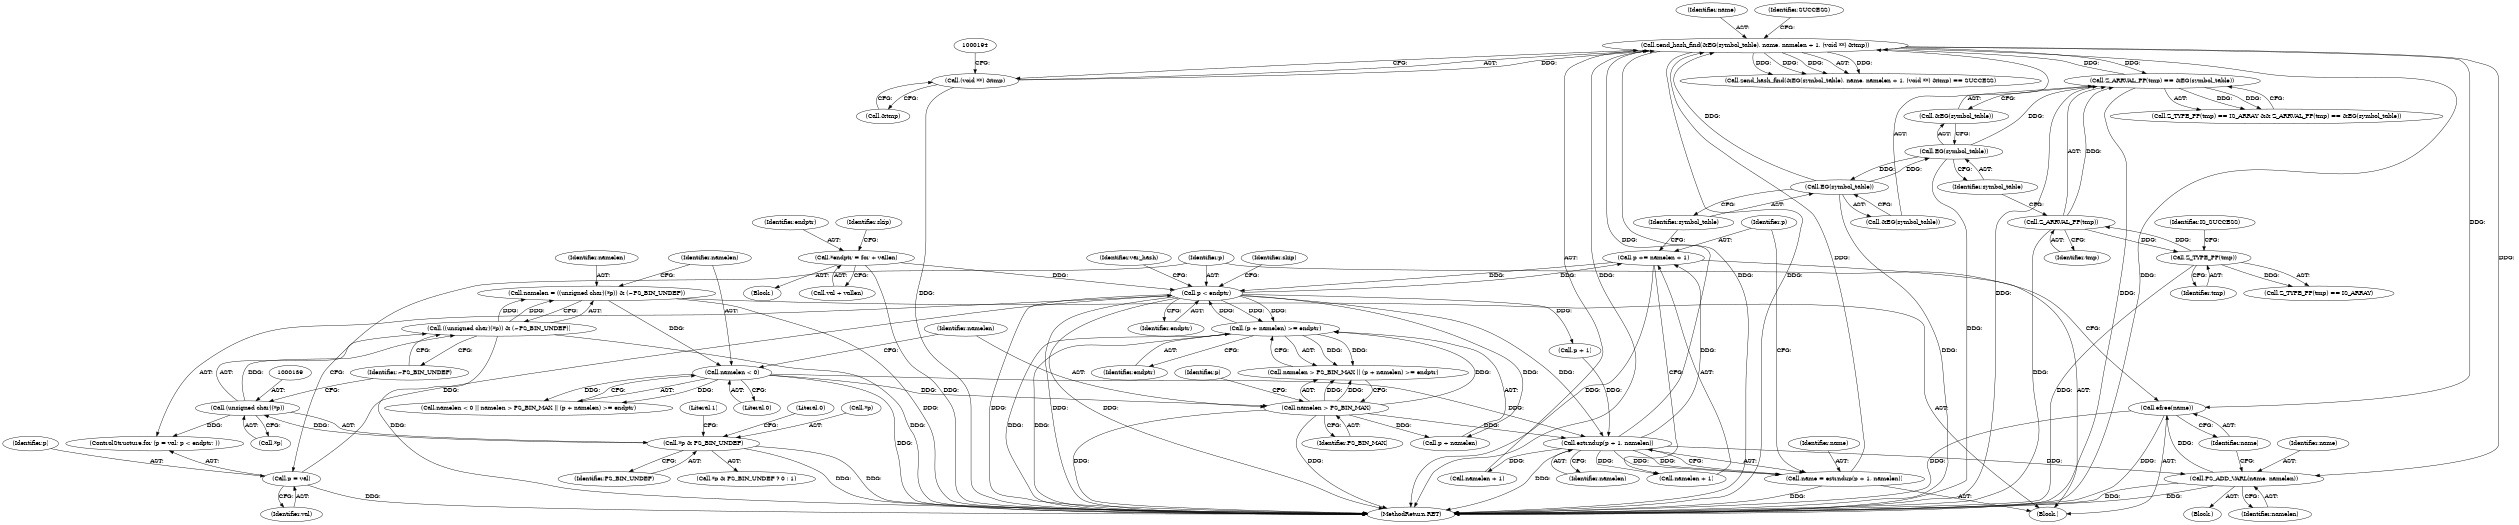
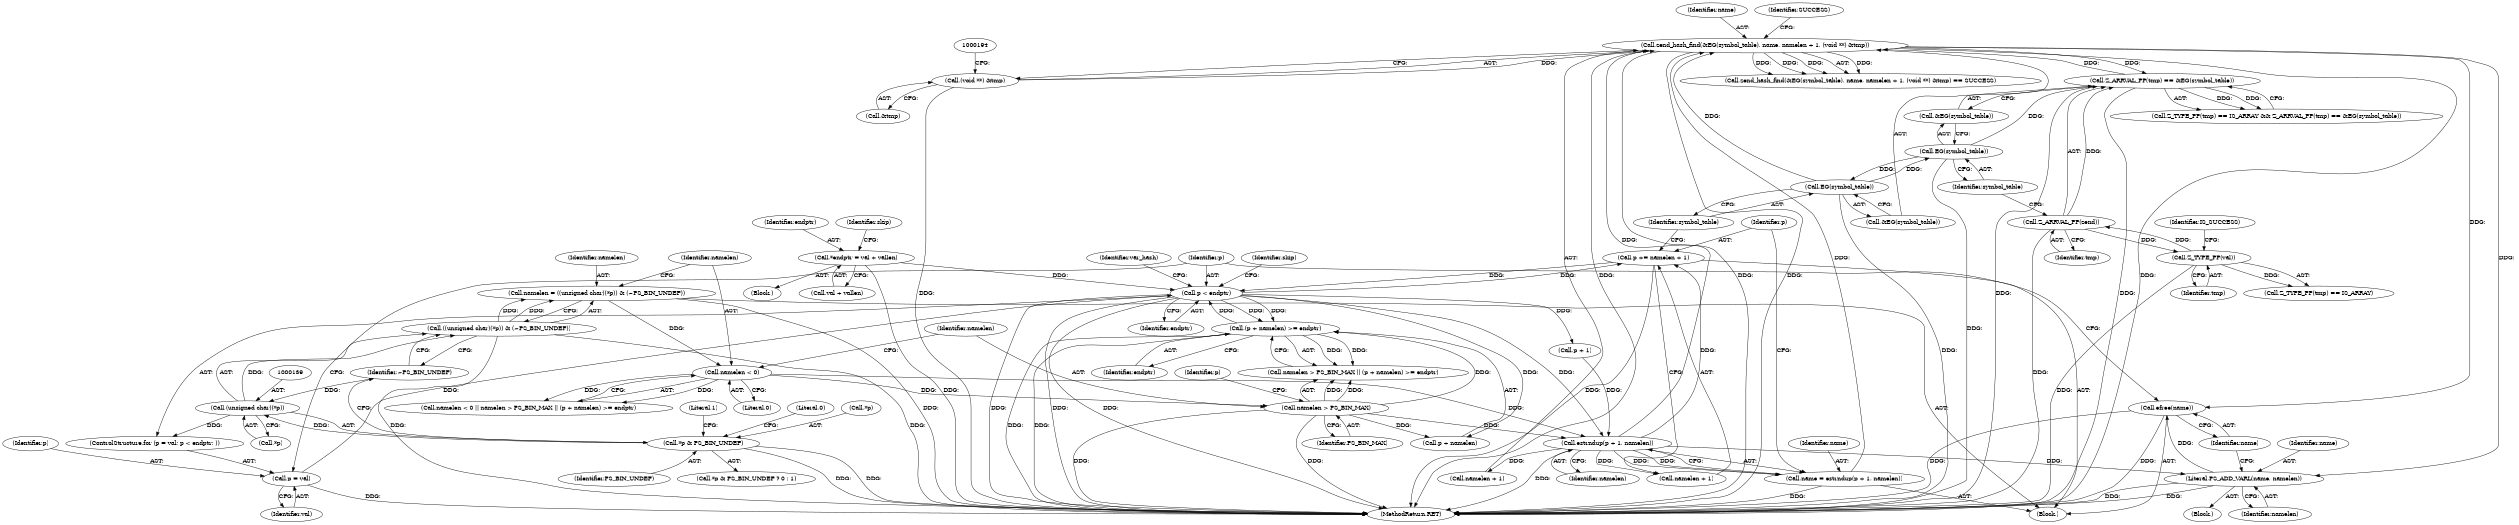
edge "(Call,&tmp)" -> "(Call,(void **) &tmp)": label "CFG: " -> "AST: "
node "(Call,Z_ARRVAL_PP(tmp))": label "(Call,Z_ARRVAL_PP(tmp))" -> "(Call,Z_ARRVAL_PP(zend))"
node "(Call,*endptr = for + vallen)": label "(Call,*endptr = for + vallen)" -> "(Call,*endptr = val + vallen)"
node "(Call,Z_TYPE_PP(tmp))": label "(Call,Z_TYPE_PP(tmp))" -> "(Call,Z_TYPE_PP(val))"
edge "(Identifier,~PS_BIN_UNDEF)" -> "(Call,(unsigned char)(*p))": label "CFG: " -> "DDG: "
edge "(Call,namelen > PS_BIN_MAX || (p + namelen) >= endptr)" -> "(Call,namelen > PS_BIN_MAX)": removed, label "CFG:"
edge "(Call,*p & PS_BIN_UNDEF)" -> "(Identifier,PS_BIN_UNDEF)": now "(Call,*p & PS_BIN_UNDEF)" -> "(Identifier,~PS_BIN_UNDEF)"
edge "(Call,p = val)" -> "(ControlStructure,for (p = val; p < endptr; ))": reversed
node "(Call,PS_ADD_VARL(name, namelen))": label "(Call,PS_ADD_VARL(name, namelen))" -> "(Literal,PS_ADD_VARL(name, namelen))"
edge "(Call,namelen < 0)" -> "(MethodReturn,RET)": removed, label "DDG:"
